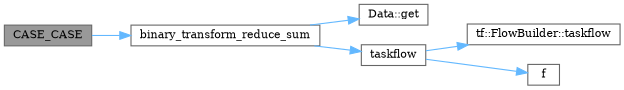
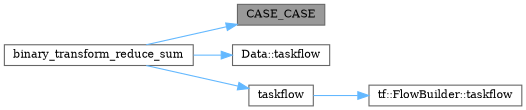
node "Data::get": label "Data::get" -> "Data::taskflow"
edge "CASE_CASE" -> "binary_transform_reduce_sum": reversed
node "f": removed
